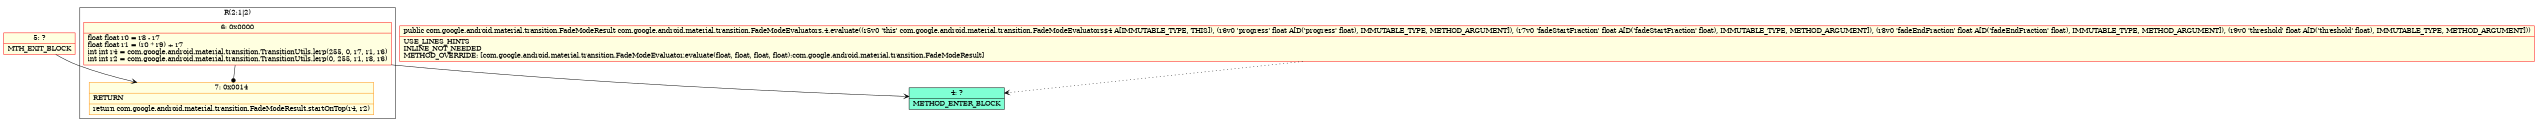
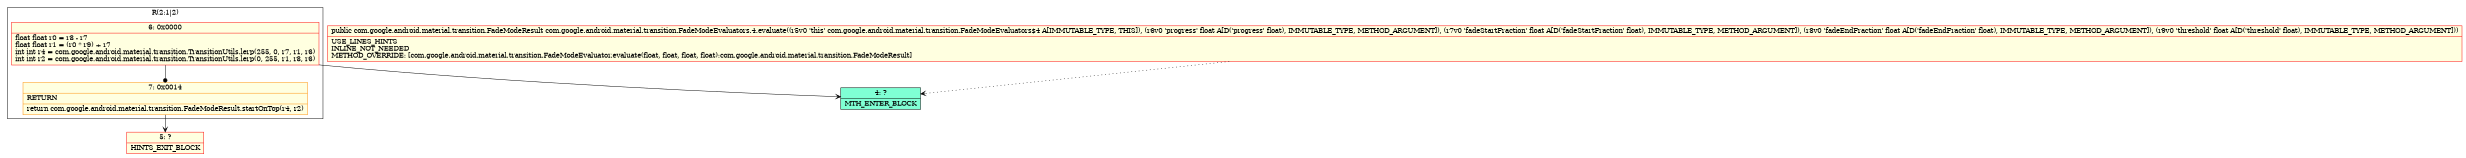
node "5: ?": text "MTH_EXIT_BLOCK" -> "HINTS_EXIT_BLOCK"
edge "5: ?" -> "7: 0x0014": reversed
node "4: ?": text "METHOD_ENTER_BLOCK" -> "MTH_ENTER_BLOCK"
